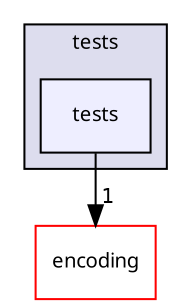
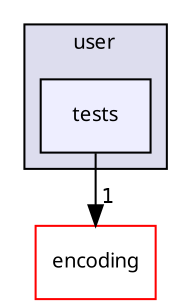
cluster "tests": label "tests" -> "user"
